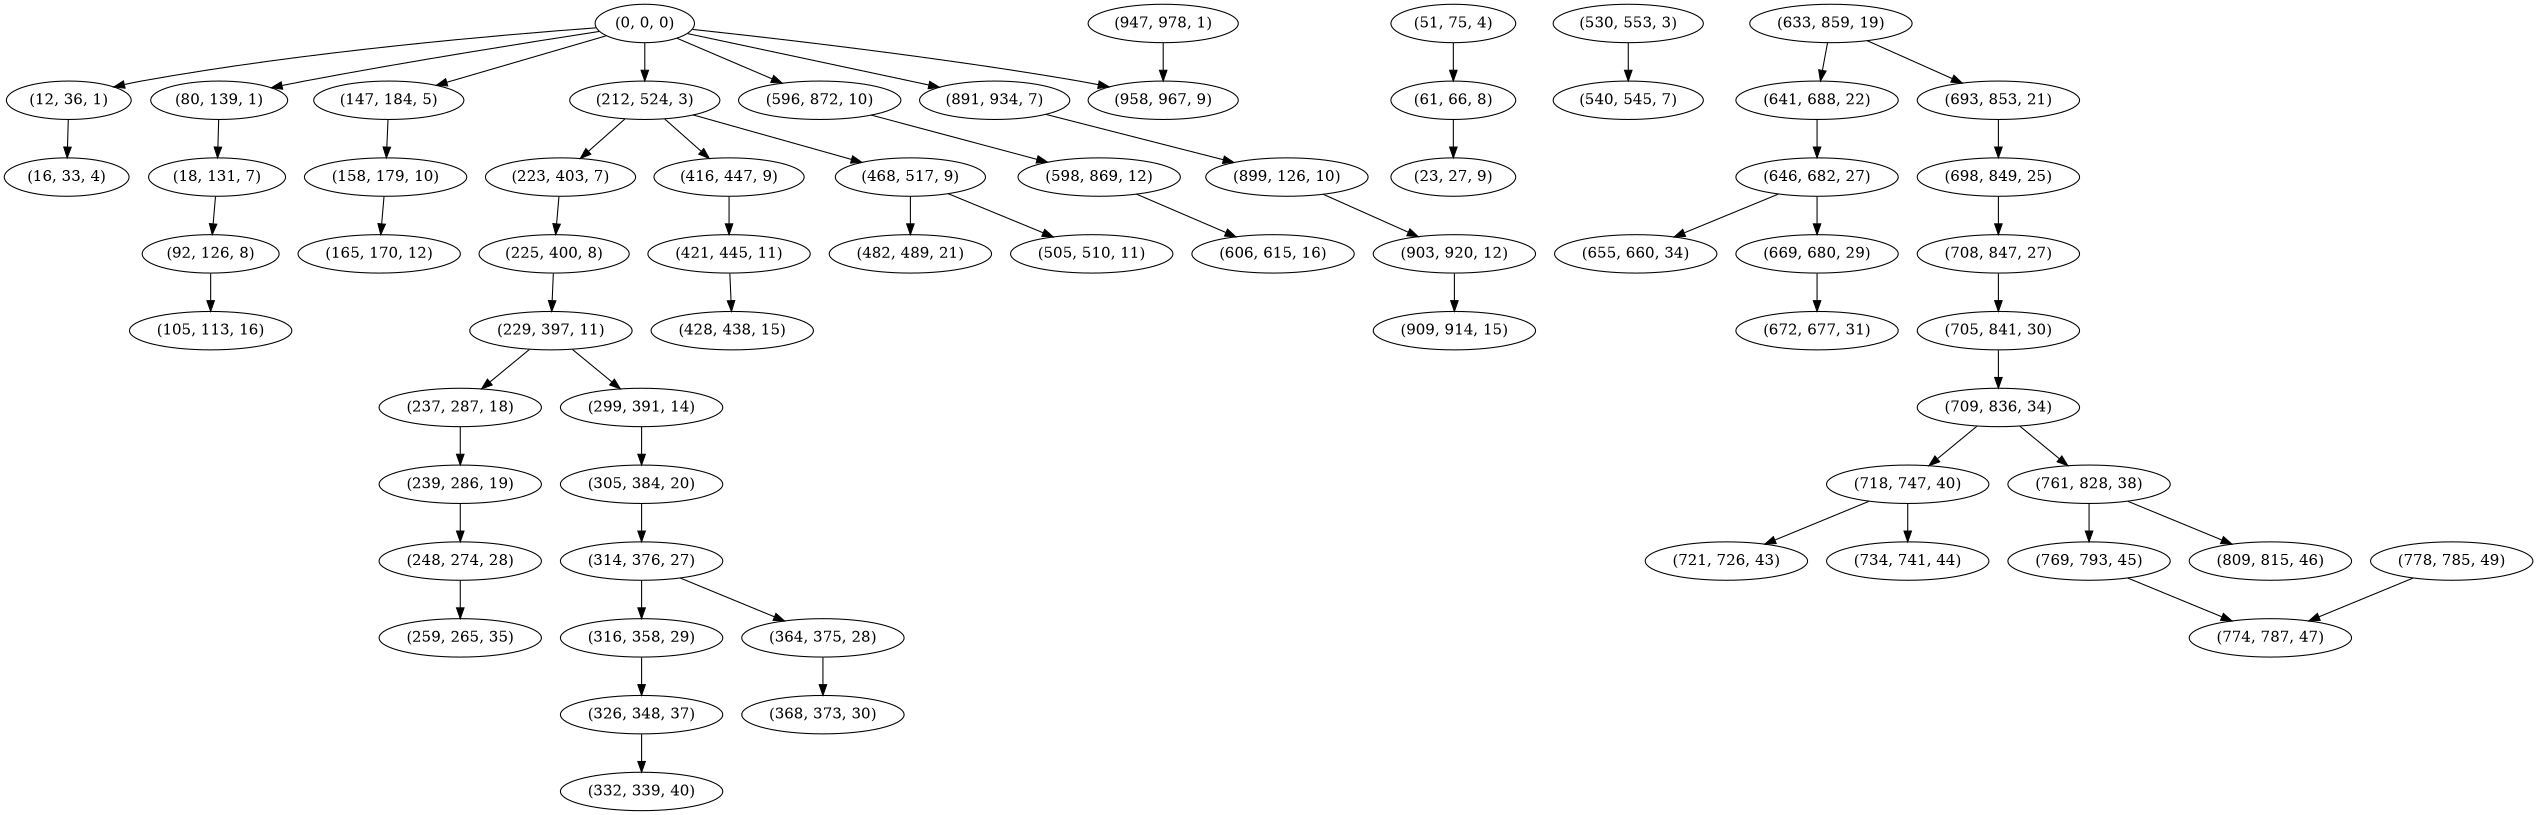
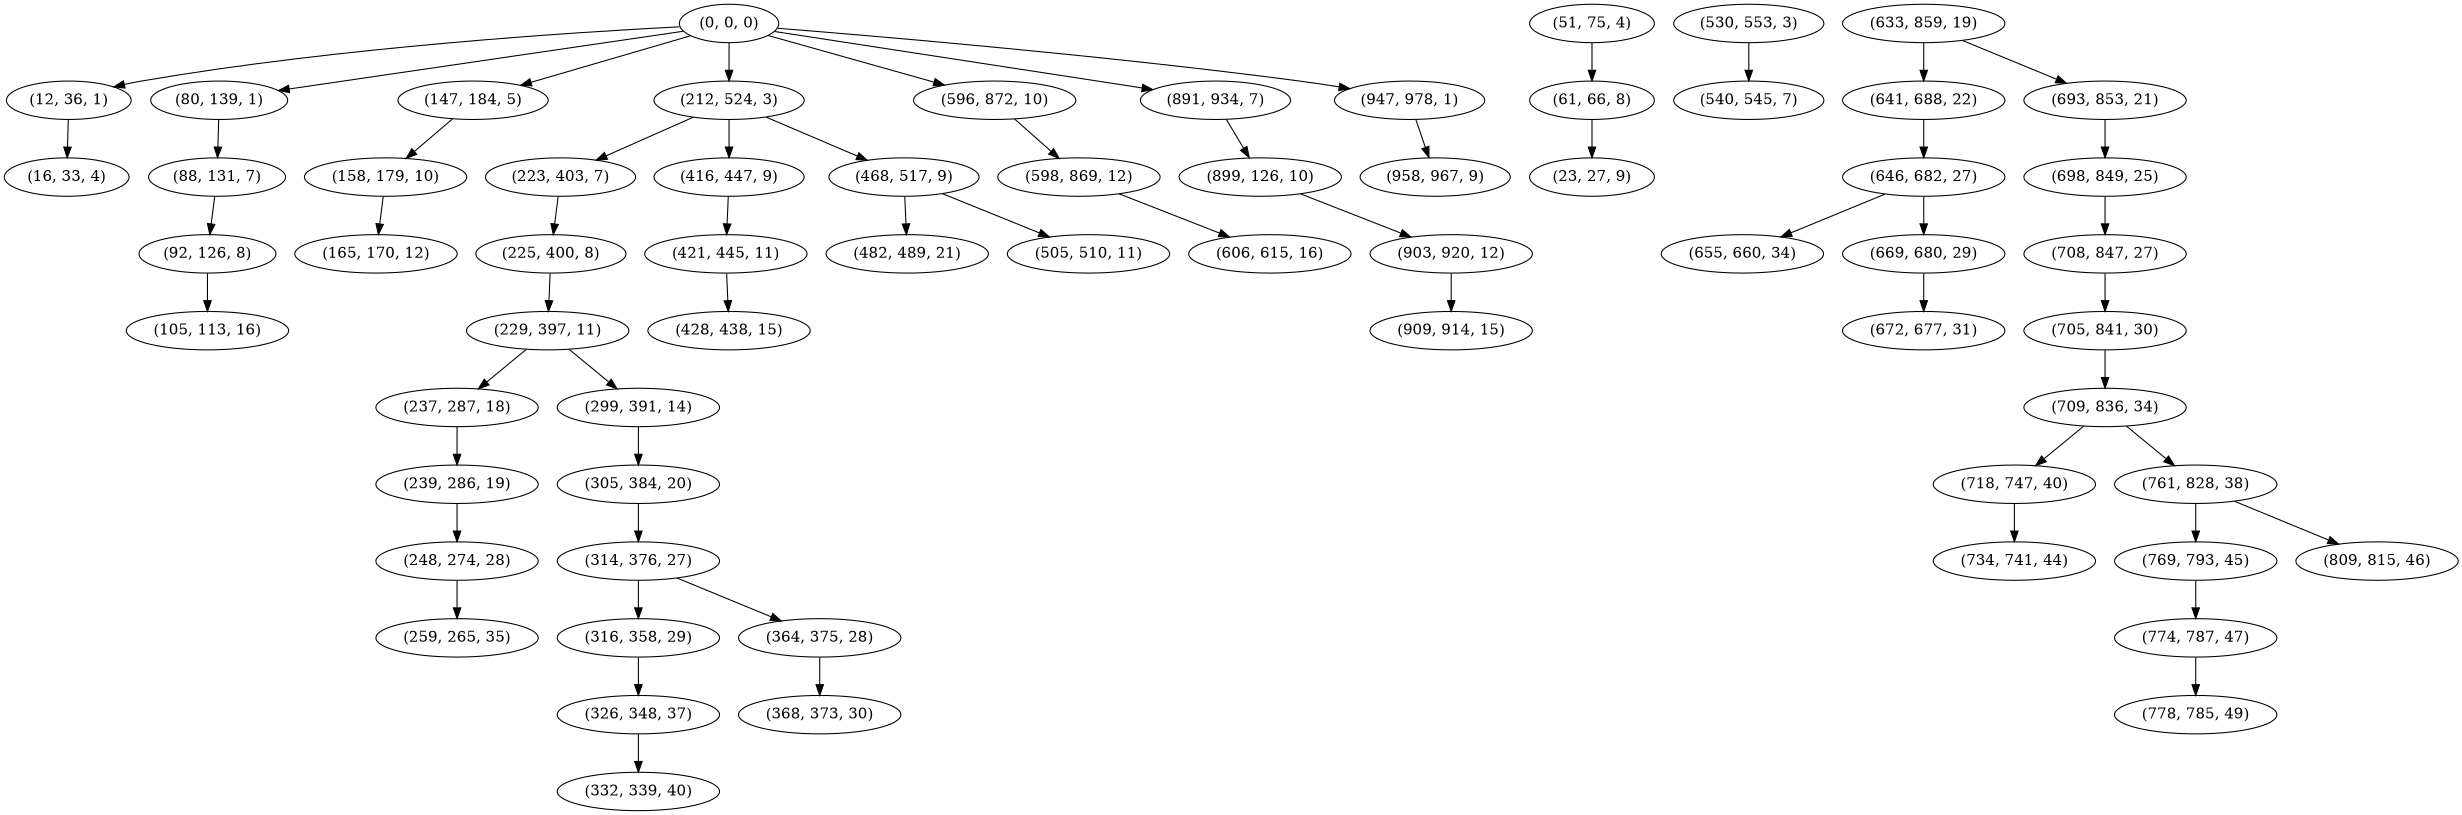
edge "(0, 0, 0)" -> "(958, 967, 9)": now "(0, 0, 0)" -> "(947, 978, 1)"
node "(18, 131, 7)": label "(18, 131, 7)" -> "(88, 131, 7)"
node "(721, 726, 43)": removed
edge "(778, 785, 49)" -> "(774, 787, 47)": reversed
